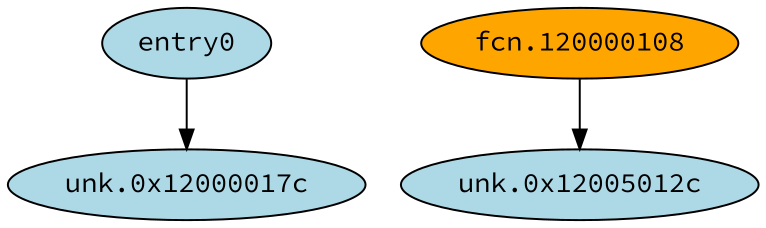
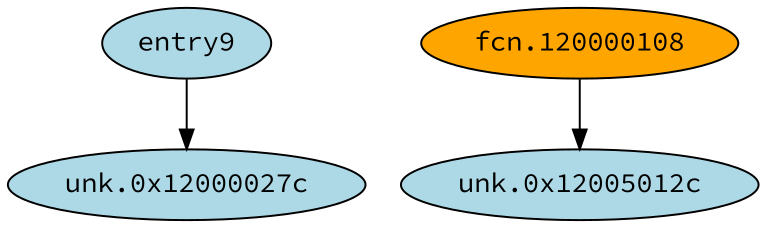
node "entry0": label "entry0" -> "entry9"
node "unk.0x12000017c": label "unk.0x12000017c" -> "unk.0x12000027c"
